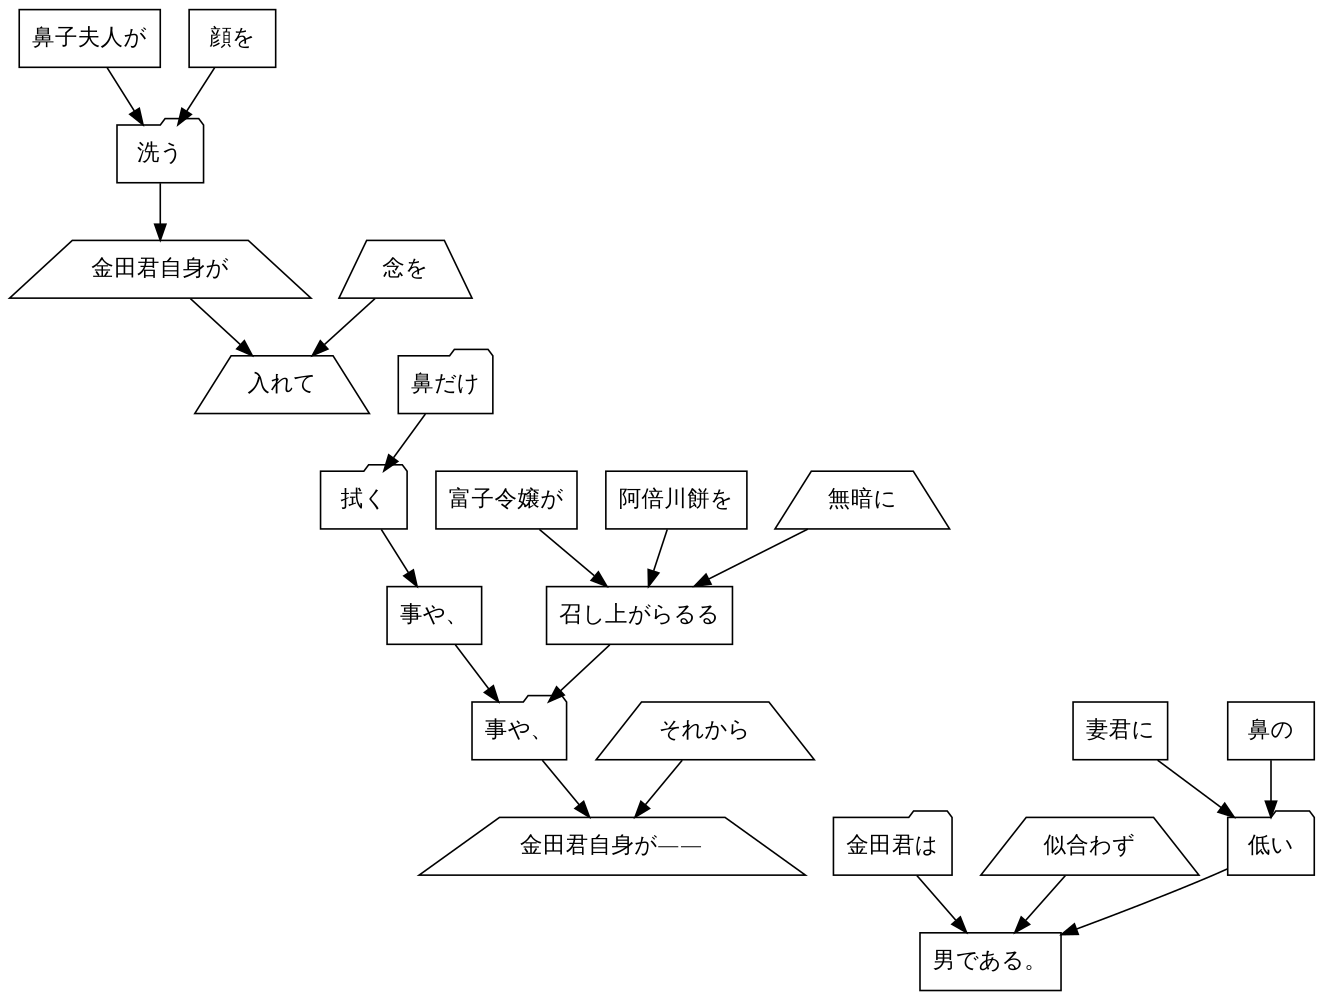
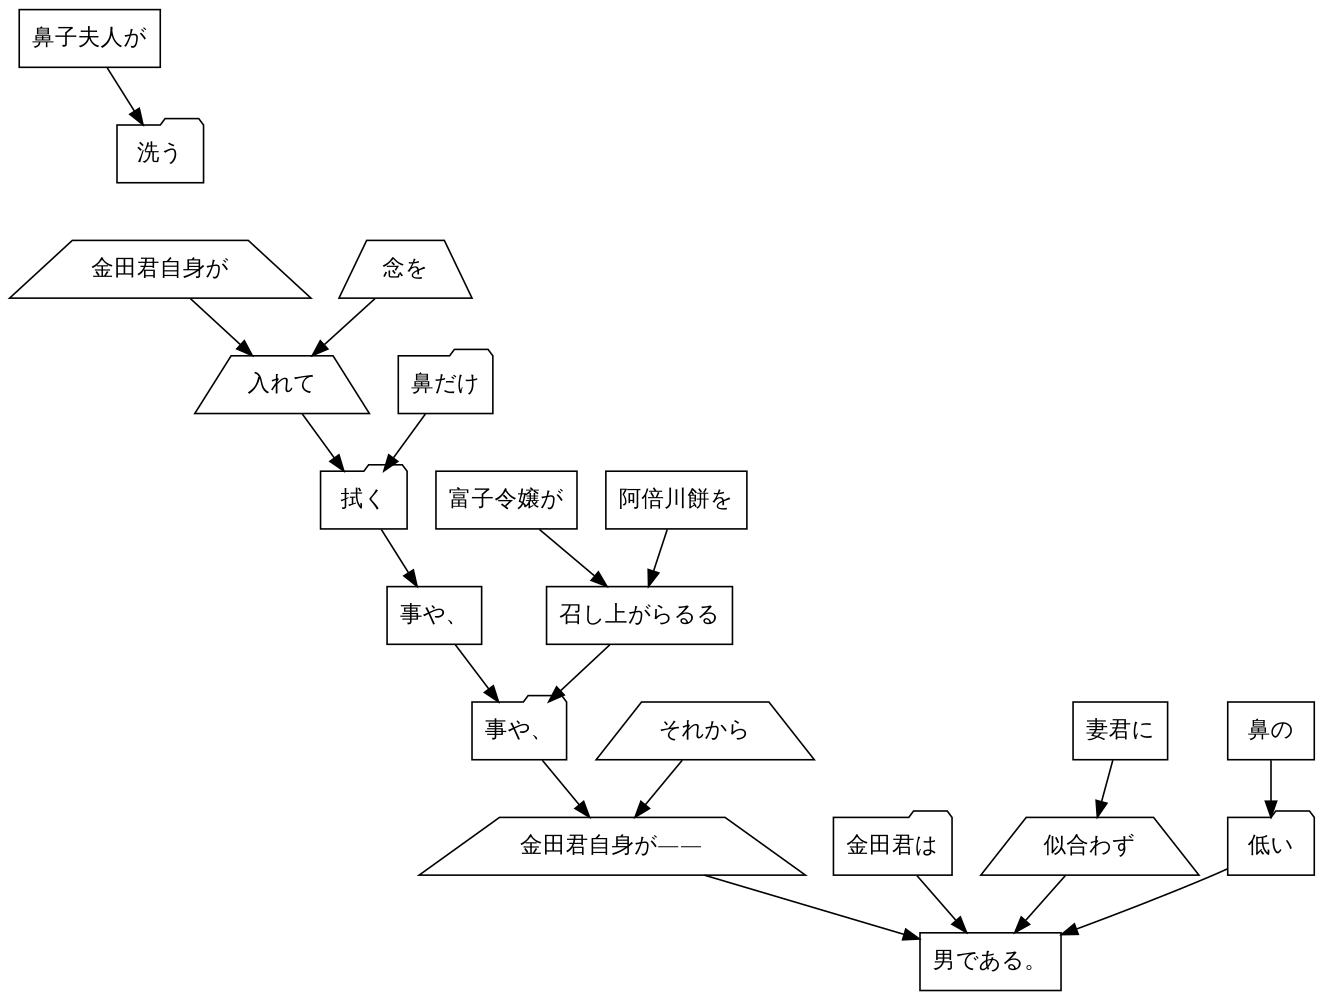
node "顔を": removed
edge "洗う" -> "金田君自身が": removed
edge "入れて" -> "拭く": added
node "無暗に": removed
edge "妻君に" -> "低い": now "妻君に" -> "似合わず"
edge "金田君自身が——" -> "男である。": added
